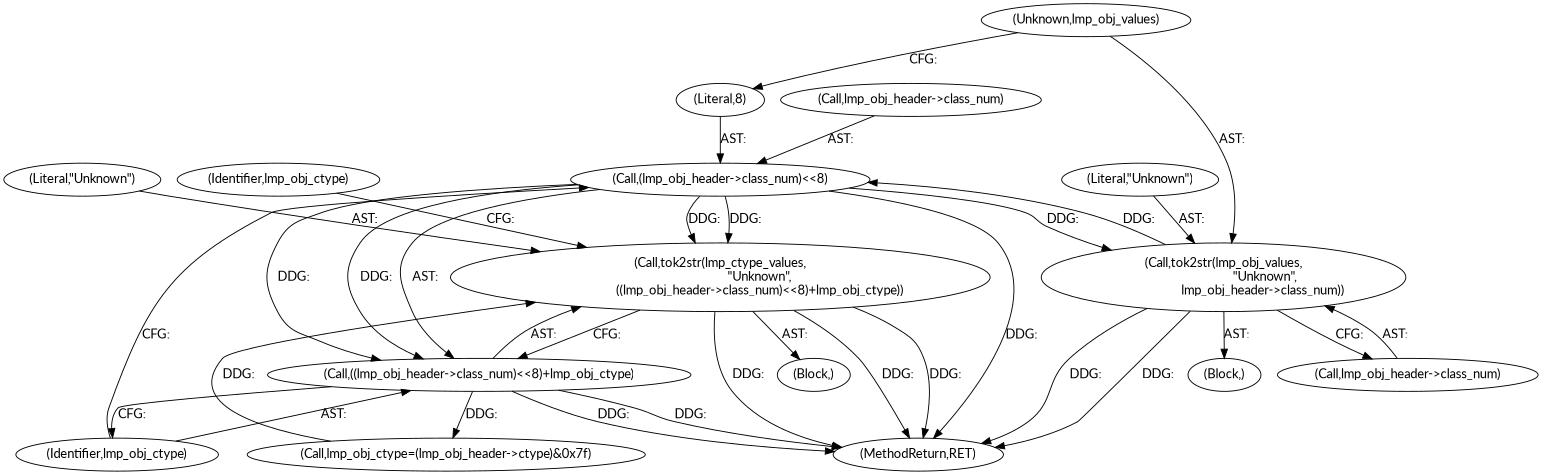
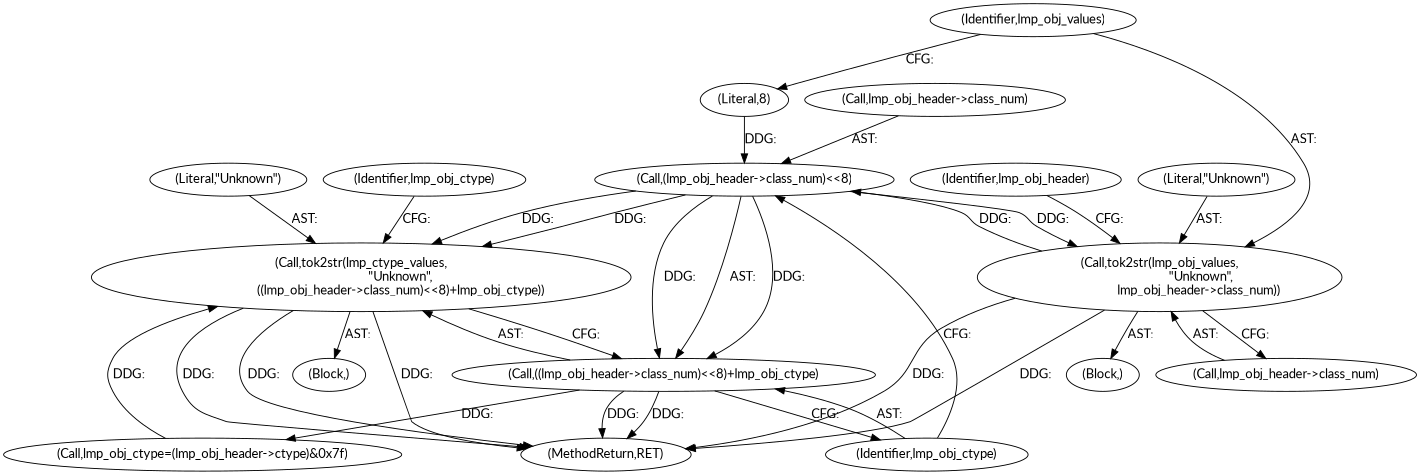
node "(Unknown,lmp_obj_values)": label "(Unknown,lmp_obj_values)" -> "(Identifier,lmp_obj_values)"
edge "(Literal,8)" -> "(Call,(lmp_obj_header->class_num)<<8)": label "AST: " -> "DDG: "
node "(Identifier,lmp_obj_header)": added
edge "(Call,(lmp_obj_header->class_num)<<8)" -> "(MethodReturn,RET)": removed, label "DDG:"
